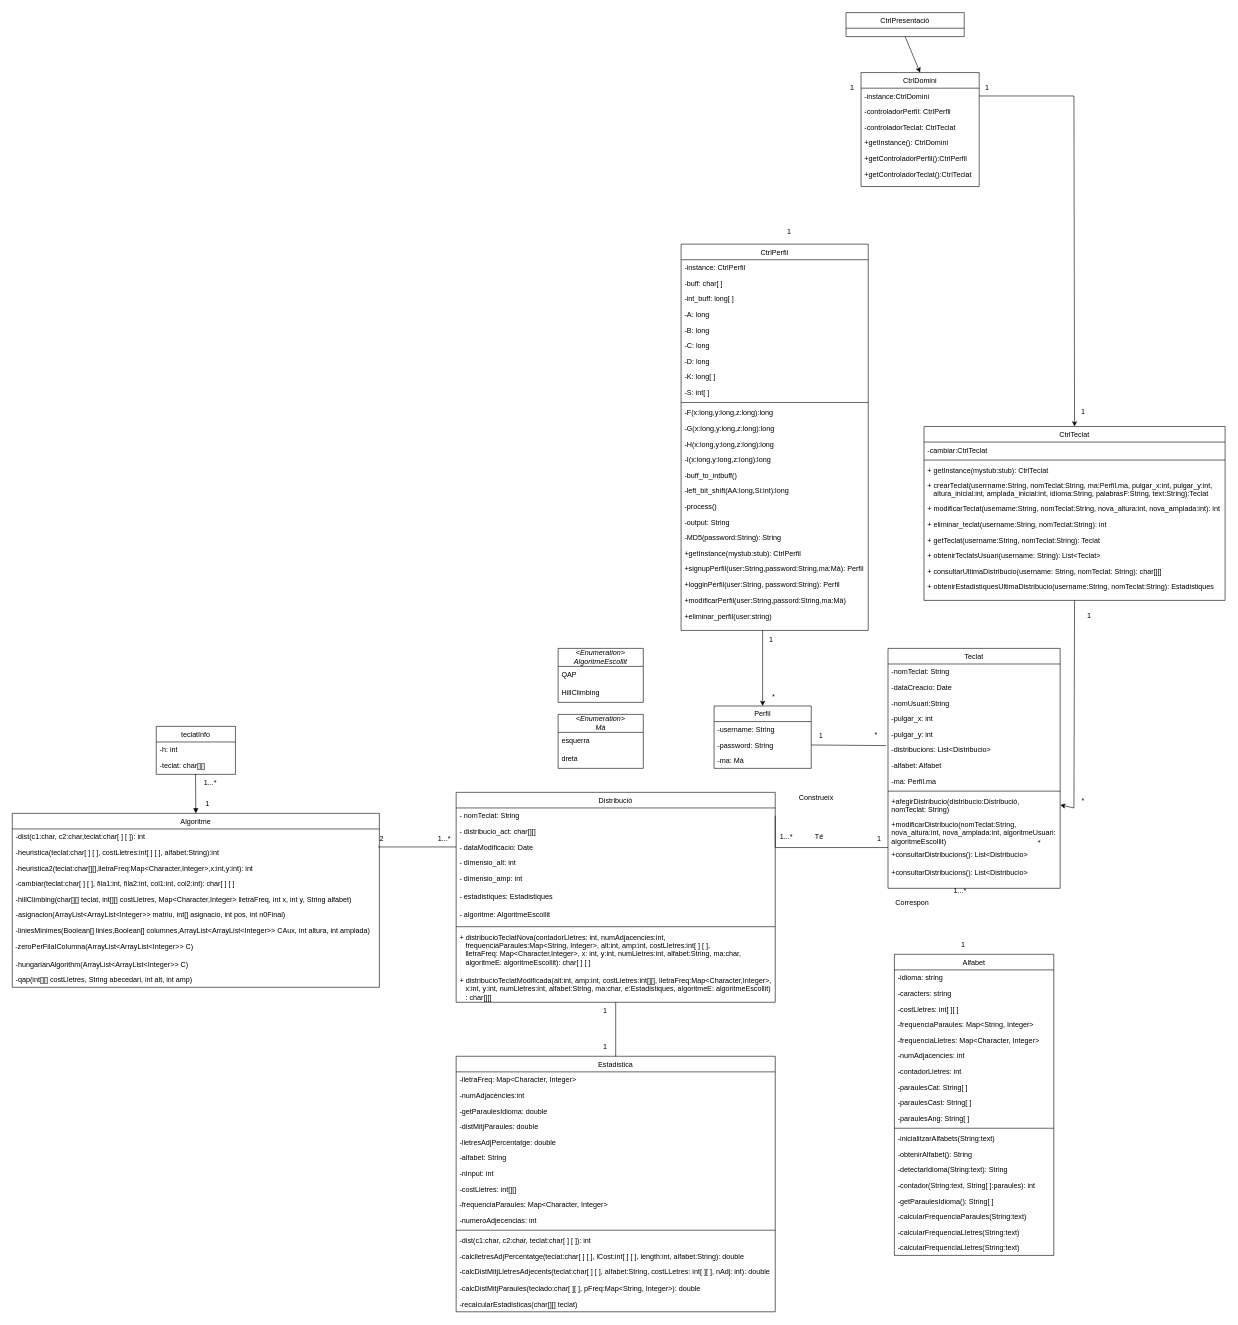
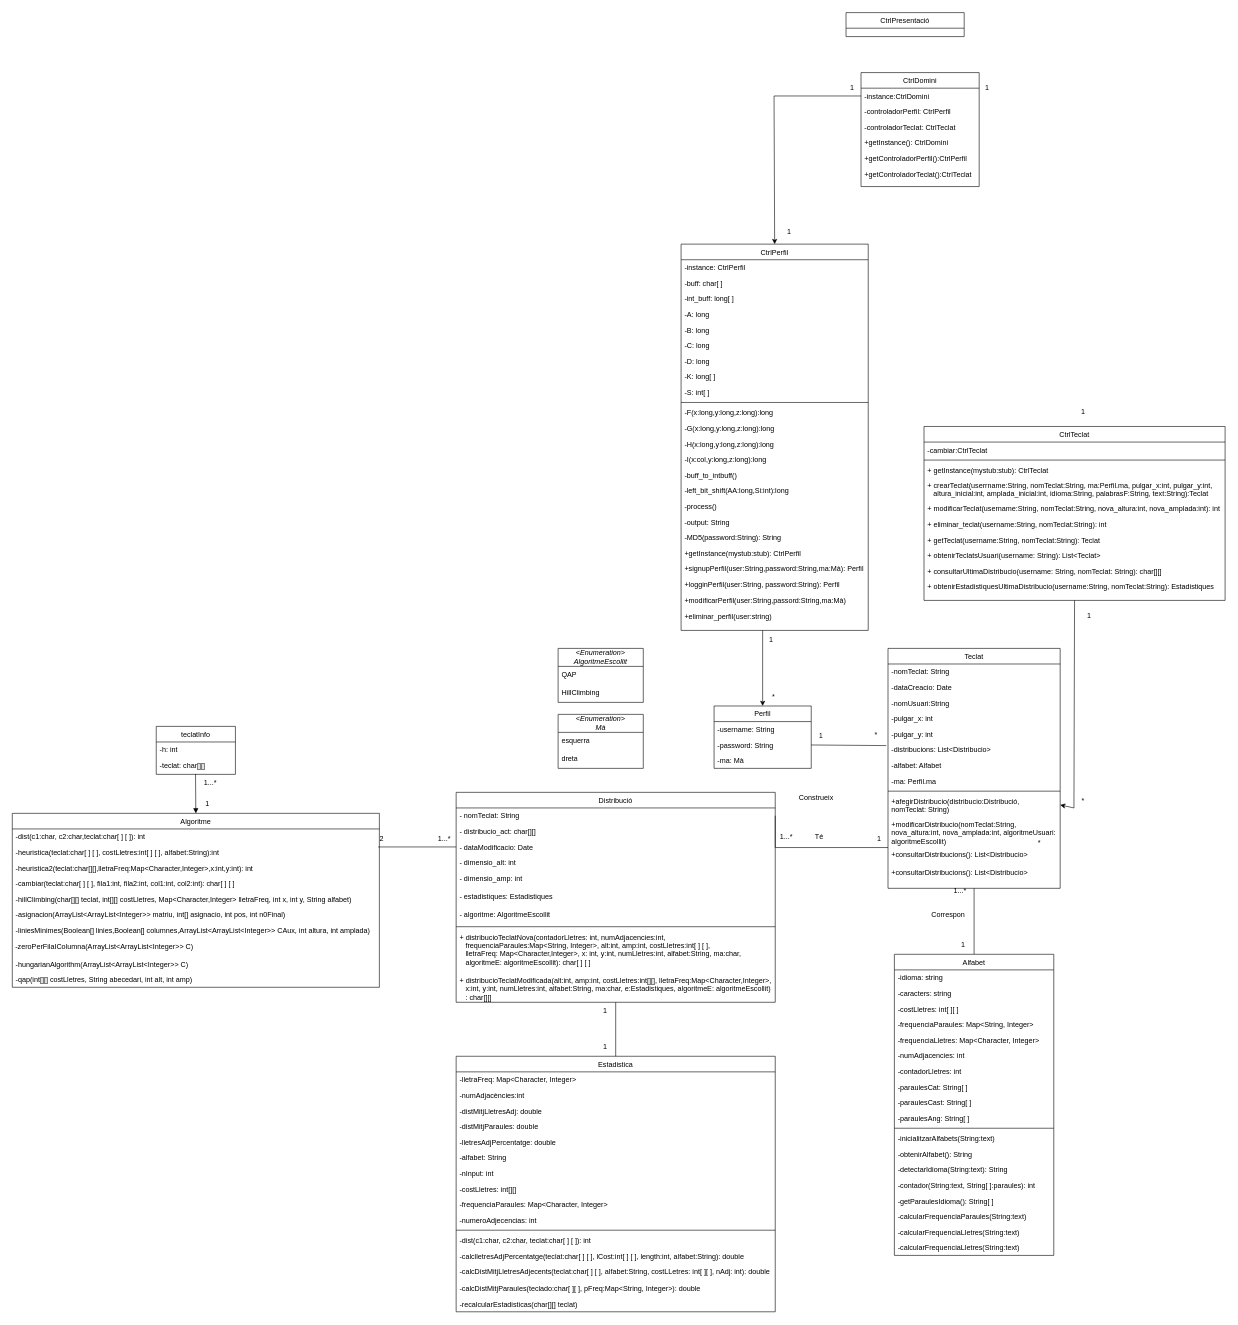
edge "CtrlPresentació" -> "CtrlDomini": removed
edge "-instance:CtrlDomini" -> "CtrlPerfil": added
edge "-instance:CtrlDomini" -> "CtrlTeclat": removed
node "-I(x:long,y:long,z:long):long": label "-I(x:long,y:long,z:long):long" -> "-I(x:col,y:long,z:long):long"
node "Correspon": moved (912, 903) -> (948, 915)
edge "Teclat" -- "Alfabet": added
node "-getParaulesIdioma: double": label "-getParaulesIdioma: double" -> "-distMitjLletresAdj: double"
